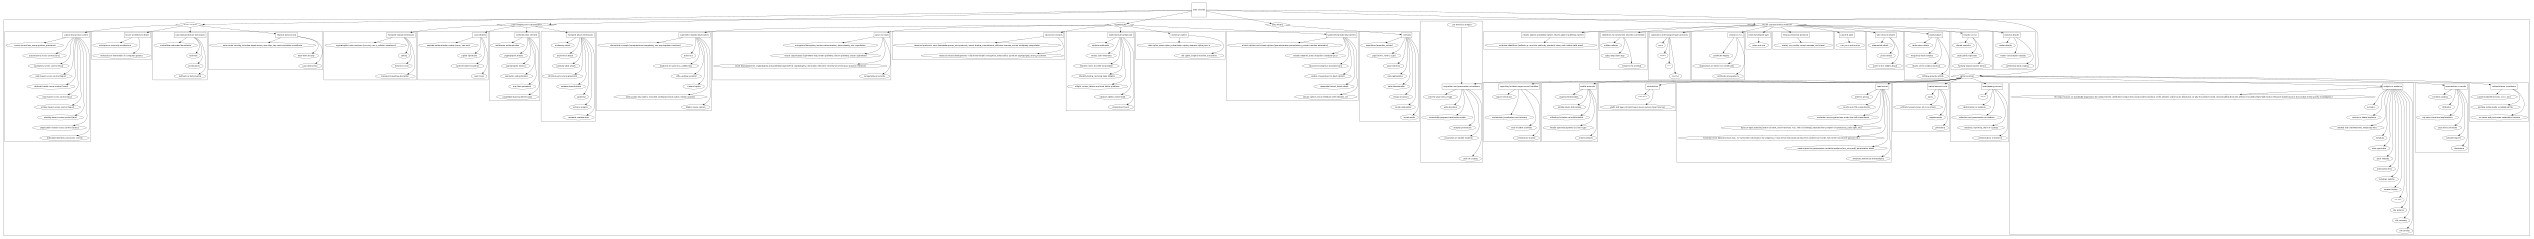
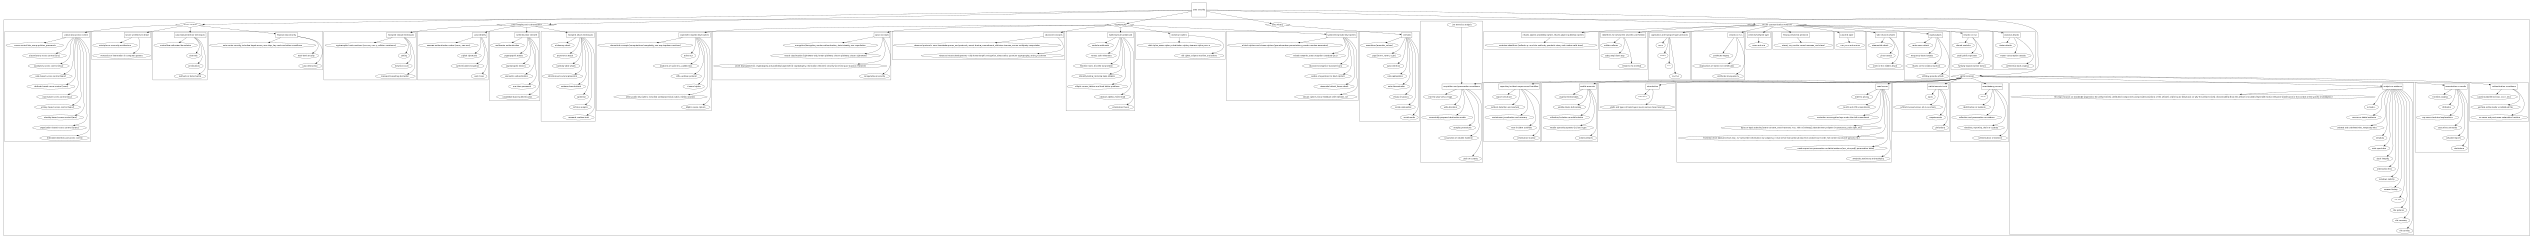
node "Incident detection and analysis": added
